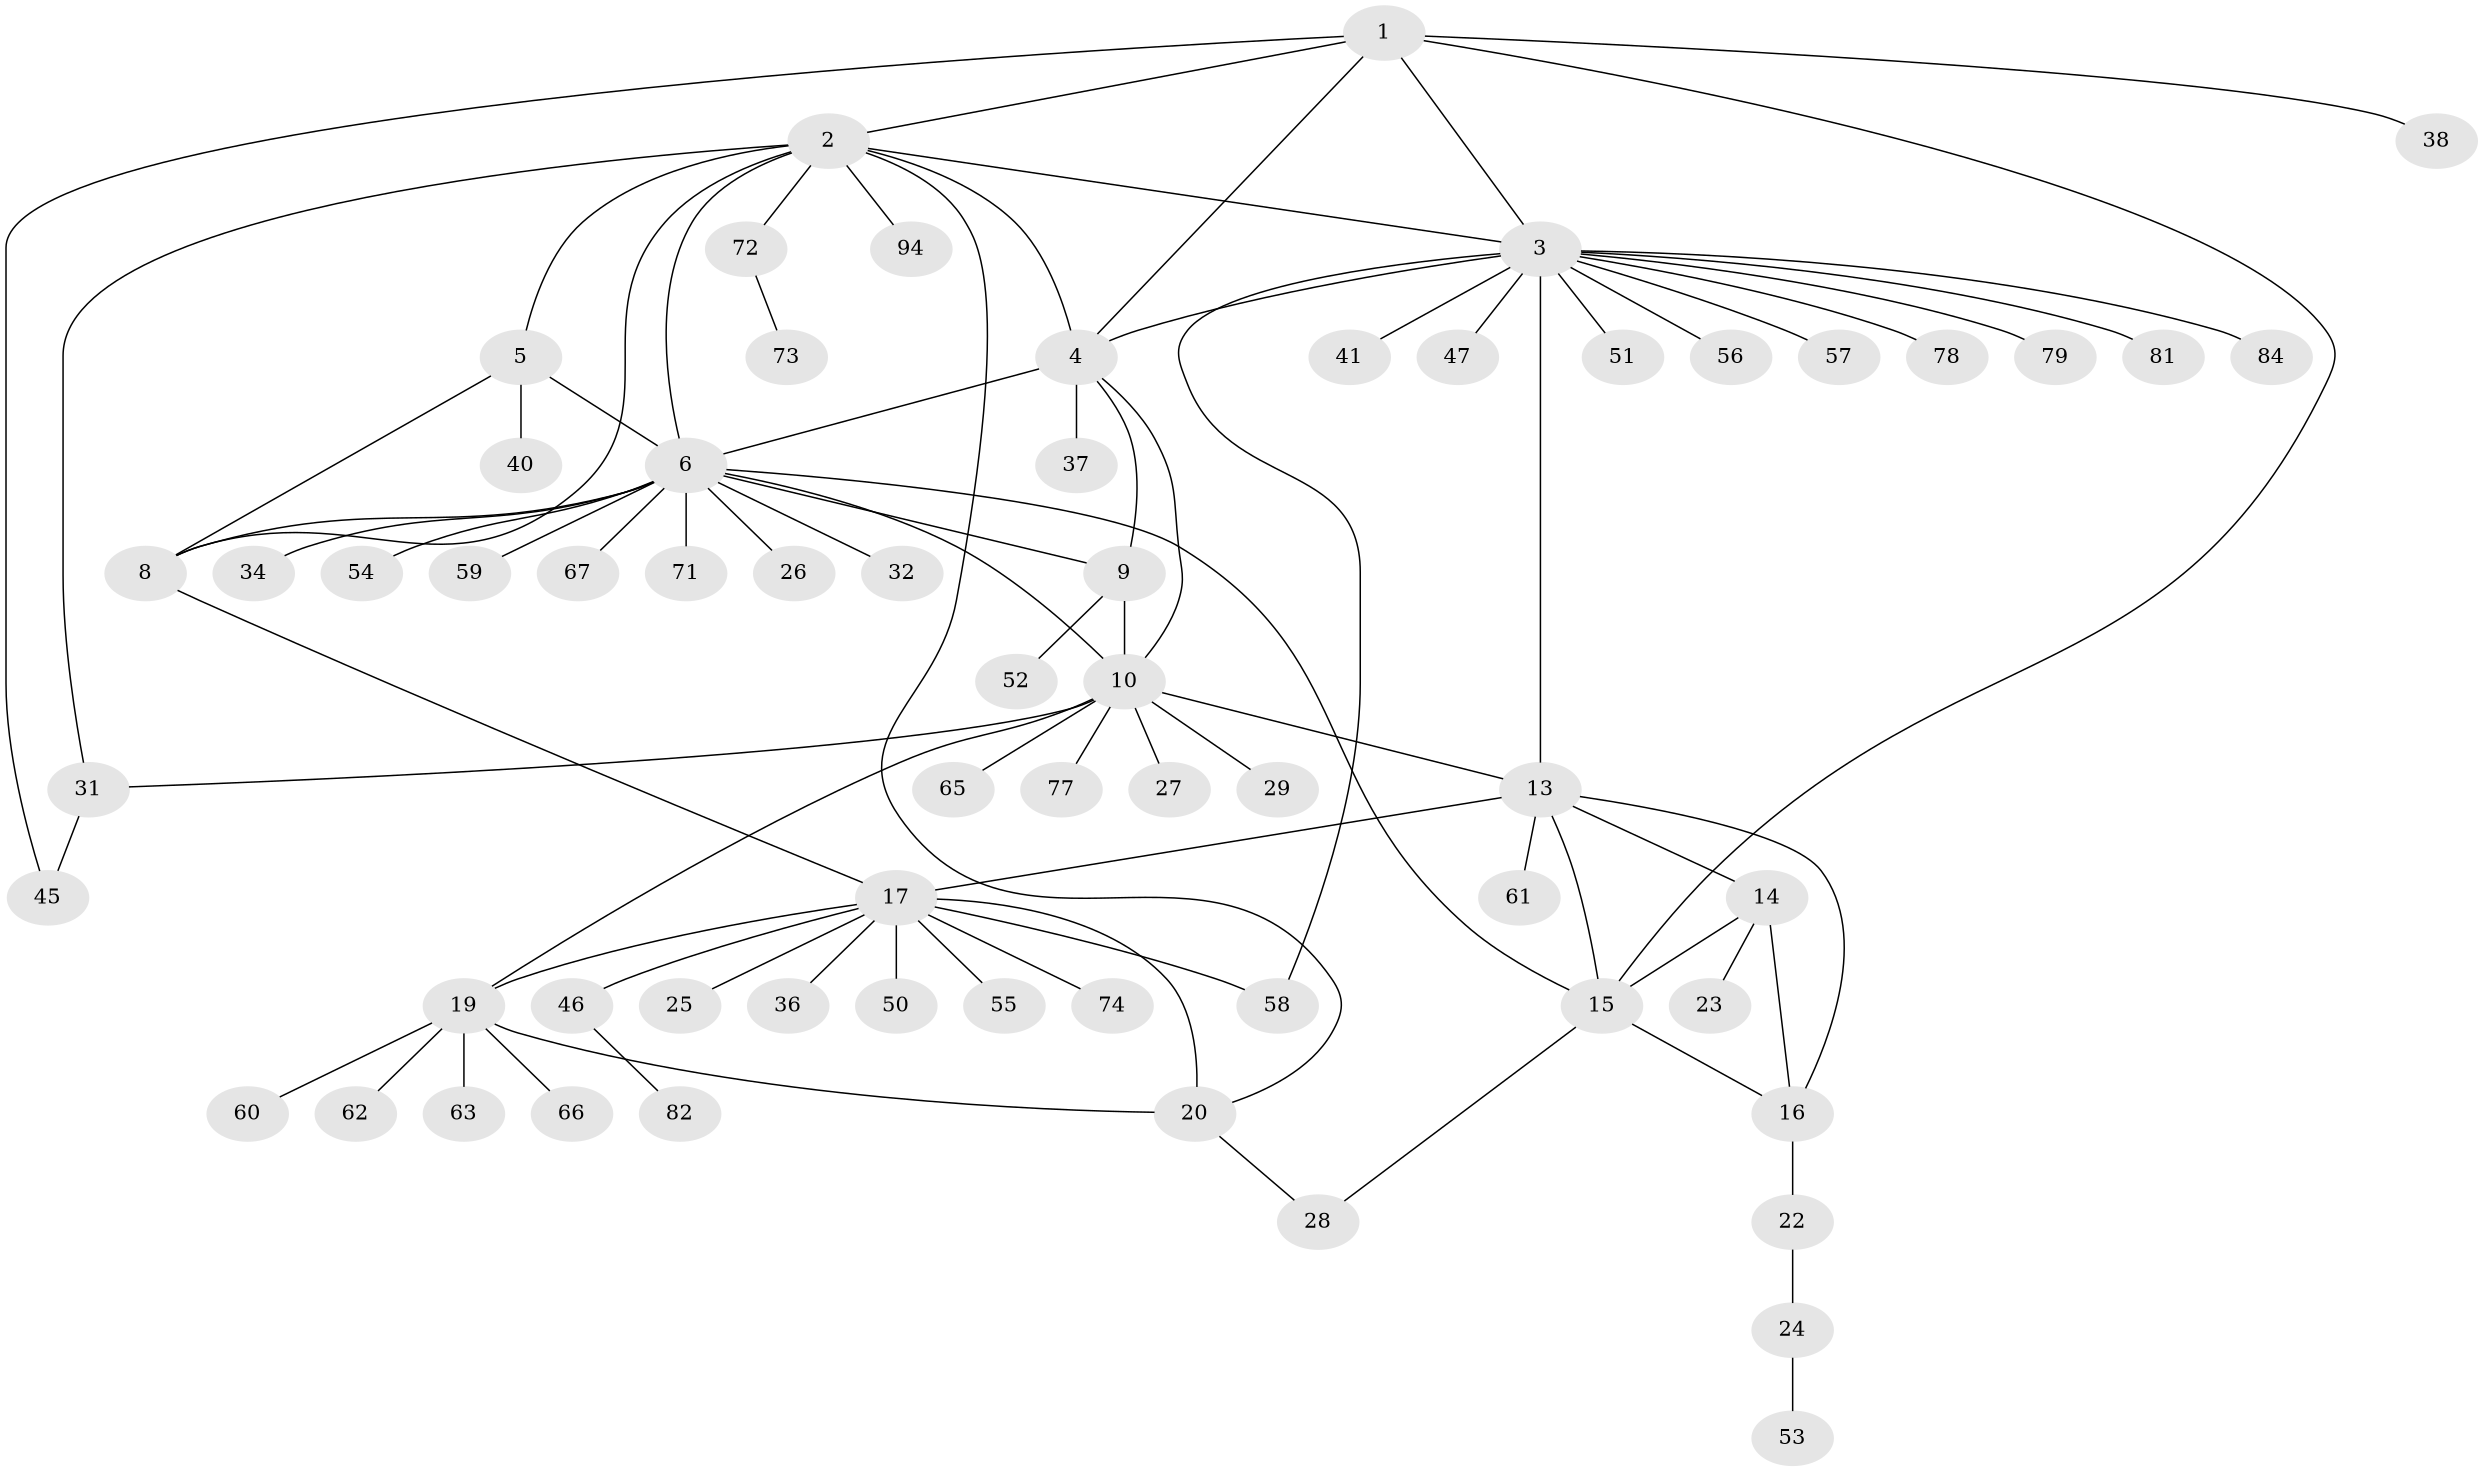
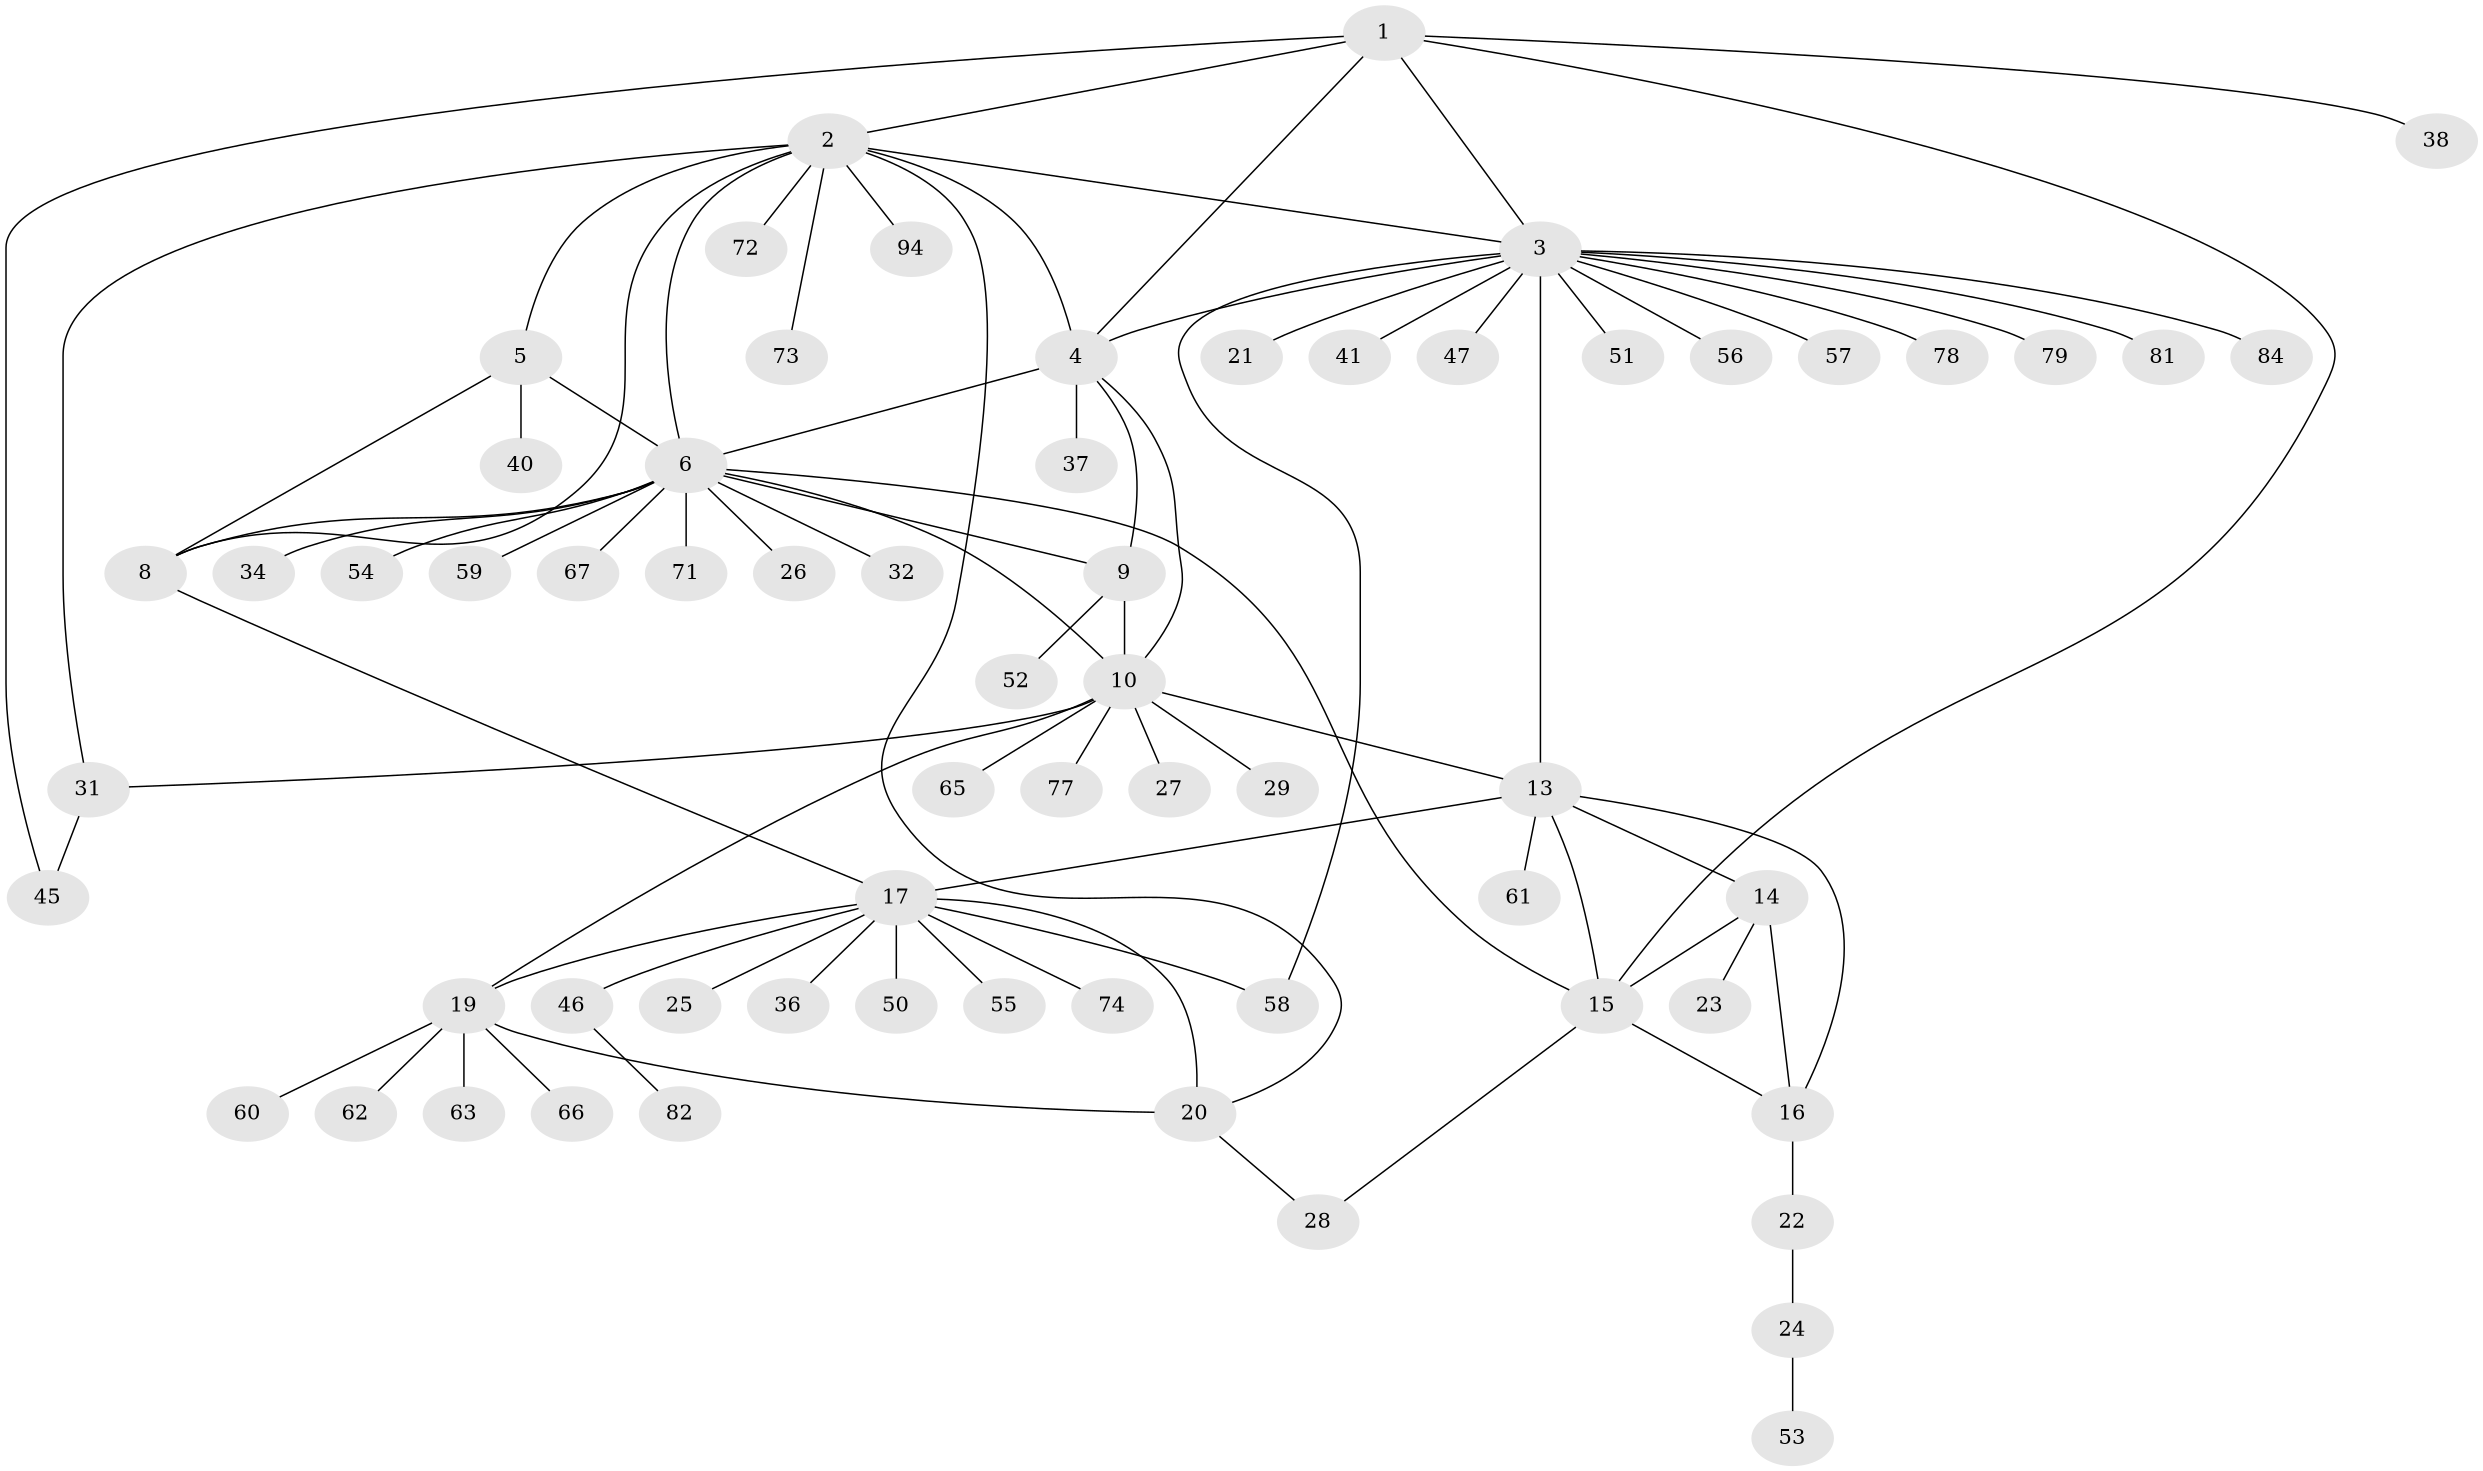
edge "72" -- "73": now "2" -- "73"
node "21": added
